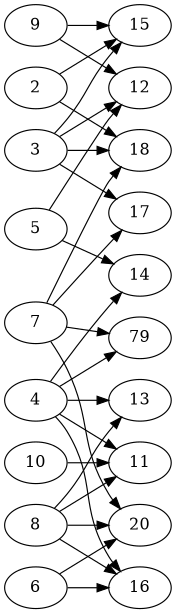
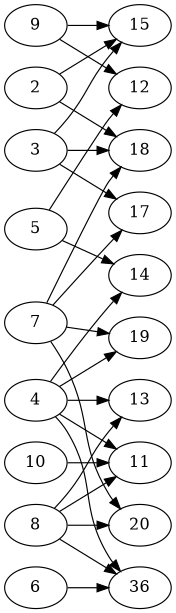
edge "3" -> "12": removed
node "79": label "79" -> "19"
edge "6" -> "20": removed
node "16": label "16" -> "36"
